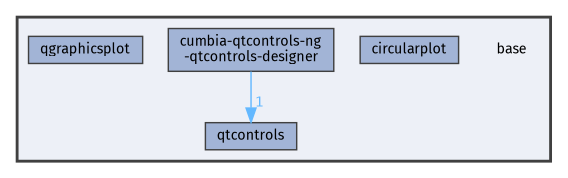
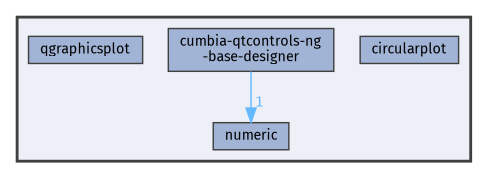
node "cumbia-qtcontrols-ng -qtcontrols-designer": label "cumbia-qtcontrols-ng -qtcontrols-designer" -> "cumbia-qtcontrols-ng -base-designer"
node "base": removed
node "qtcontrols": label "qtcontrols" -> "numeric"
